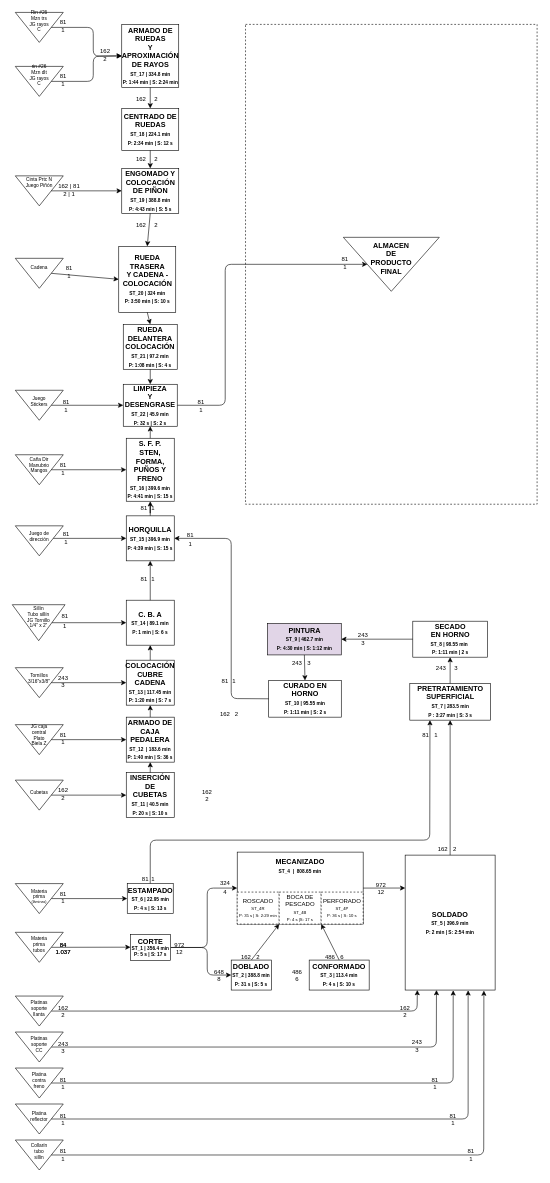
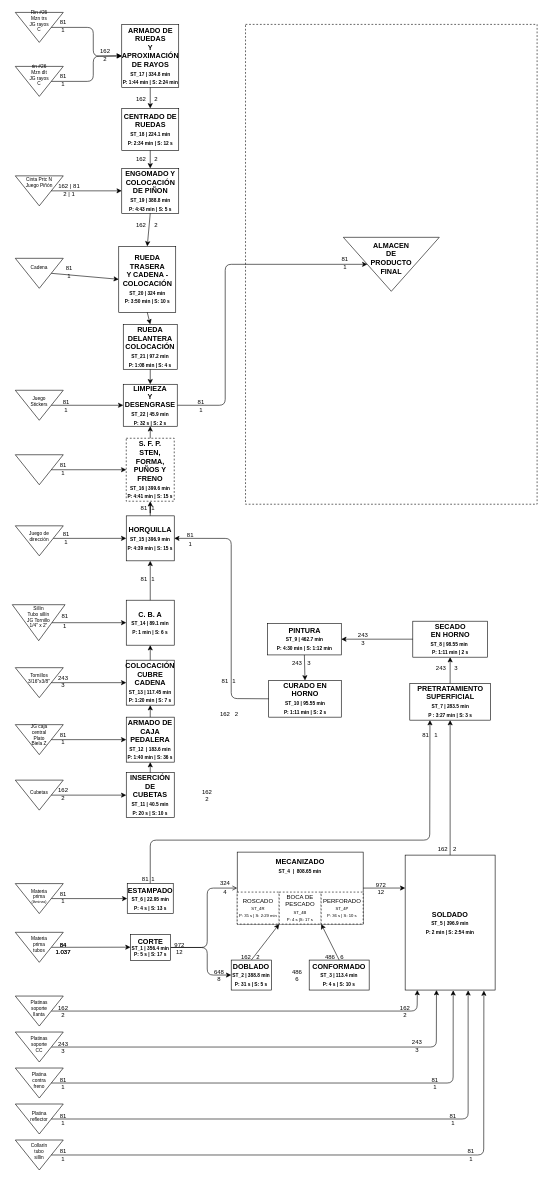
node "Caña Dir Manubrio Mangos": removed
node "S. F. P. STEN, FORMA, PUÑOS Y FRENO ST_16 | 399.6 min P: 4:41 min | S: 15 s": style solid -> dashed
node "PINTURA ST_9 | 462.7 min P: 4:30 min | S: 1:12 min": fillcolor #e1d5e7 -> #ffffff
edge "CORTE ST_1 | 356.4 min P: 5 s | S: 17 s" -> "MECANIZADO ST_4 | 808.65 min": arrowhead classic -> open
